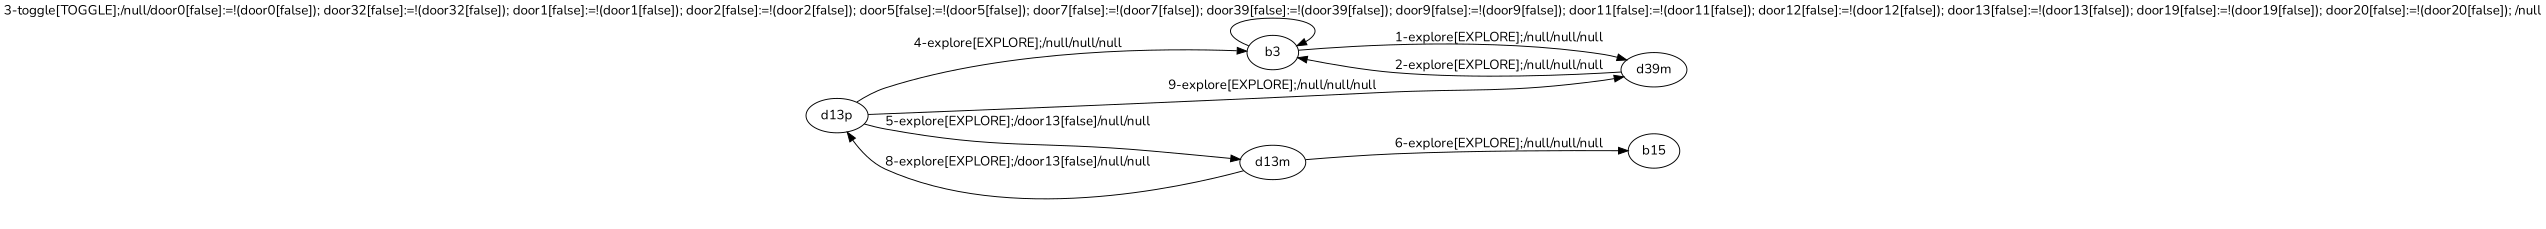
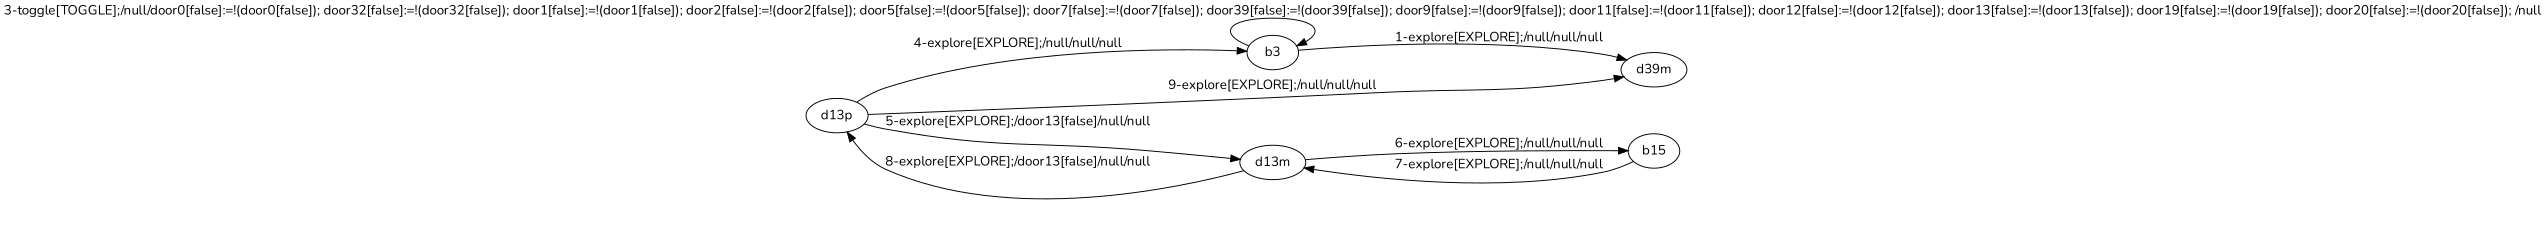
edge "d39m" -> "b3": removed, label "2-explore[EXPLORE];/null/null/null"
edge "b15" -> "d13m": added, label "7-explore[EXPLORE];/null/null/null"
